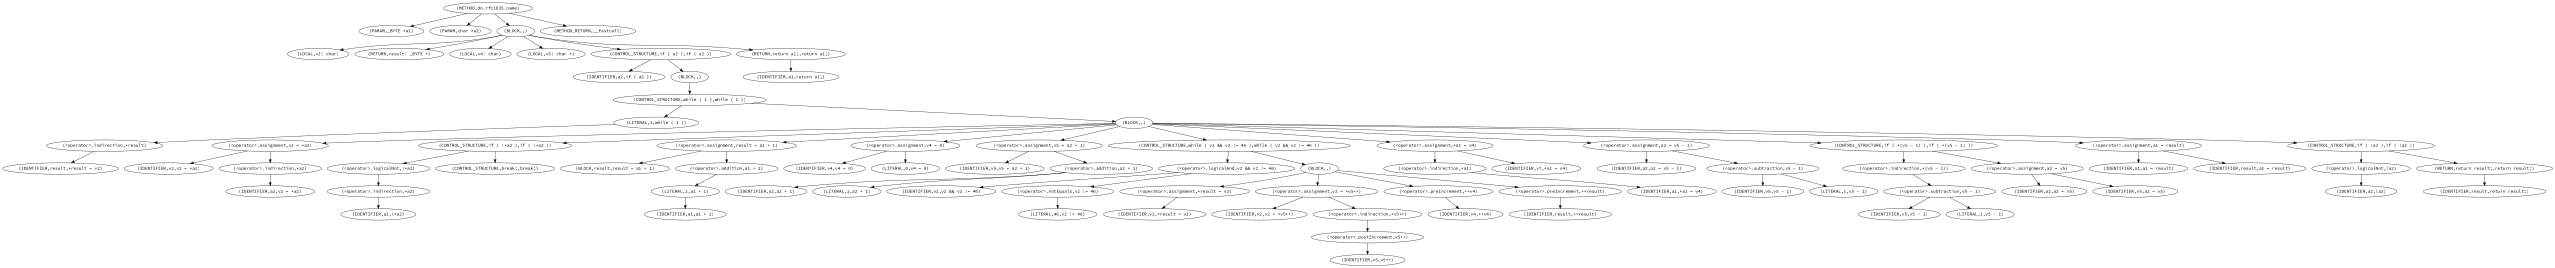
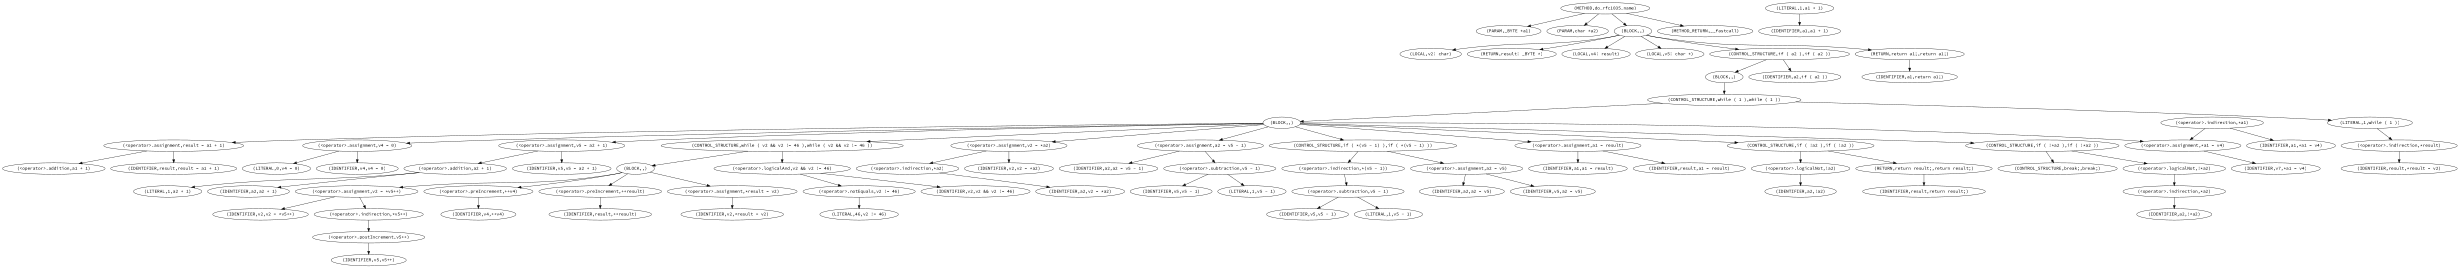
node "(LOCAL,v4: char)": label "(LOCAL,v4: char)" -> "(LOCAL,v4: result)"
edge "(<operator>.assignment,*a1 = v4)" -> "(<operator>.indirection,*a1)": reversed
node "(BLOCK,result,result = a1 + 1)": label "(BLOCK,result,result = a1 + 1)" -> "(IDENTIFIER,result,result = a1 + 1)"
edge "(<operator>.addition,a1 + 1)" -> "(LITERAL,1,a1 + 1)": removed
